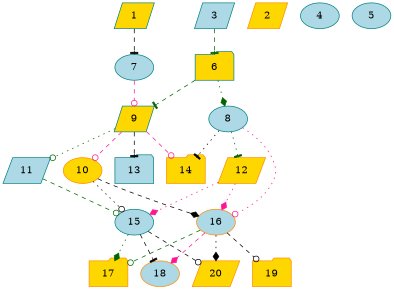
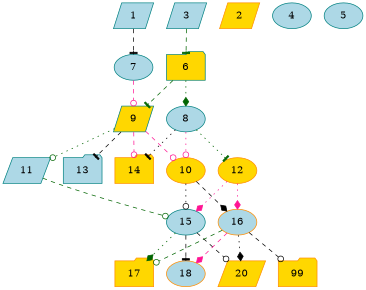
node "1": fillcolor gold -> lightblue
node "12": shape parallelogram -> ellipse
edge "8" -> "16": now "8" -> "10"
node "19": label "19" -> "99"
